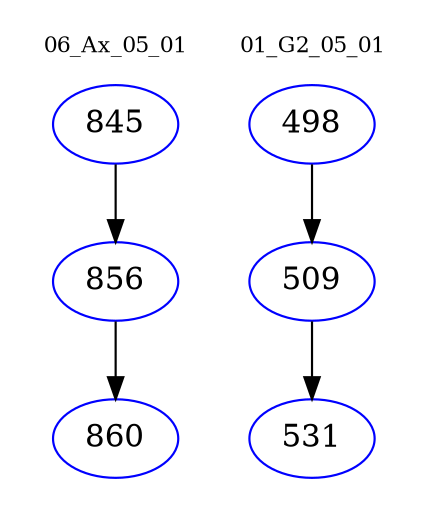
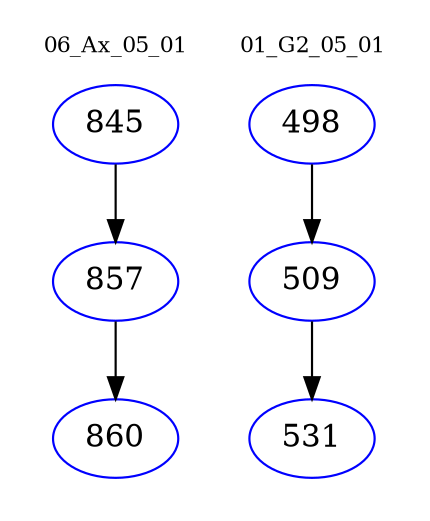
node "856": label "856" -> "857"
